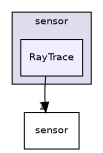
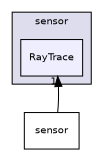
edge "RayTrace" -> "sensor": reversed
